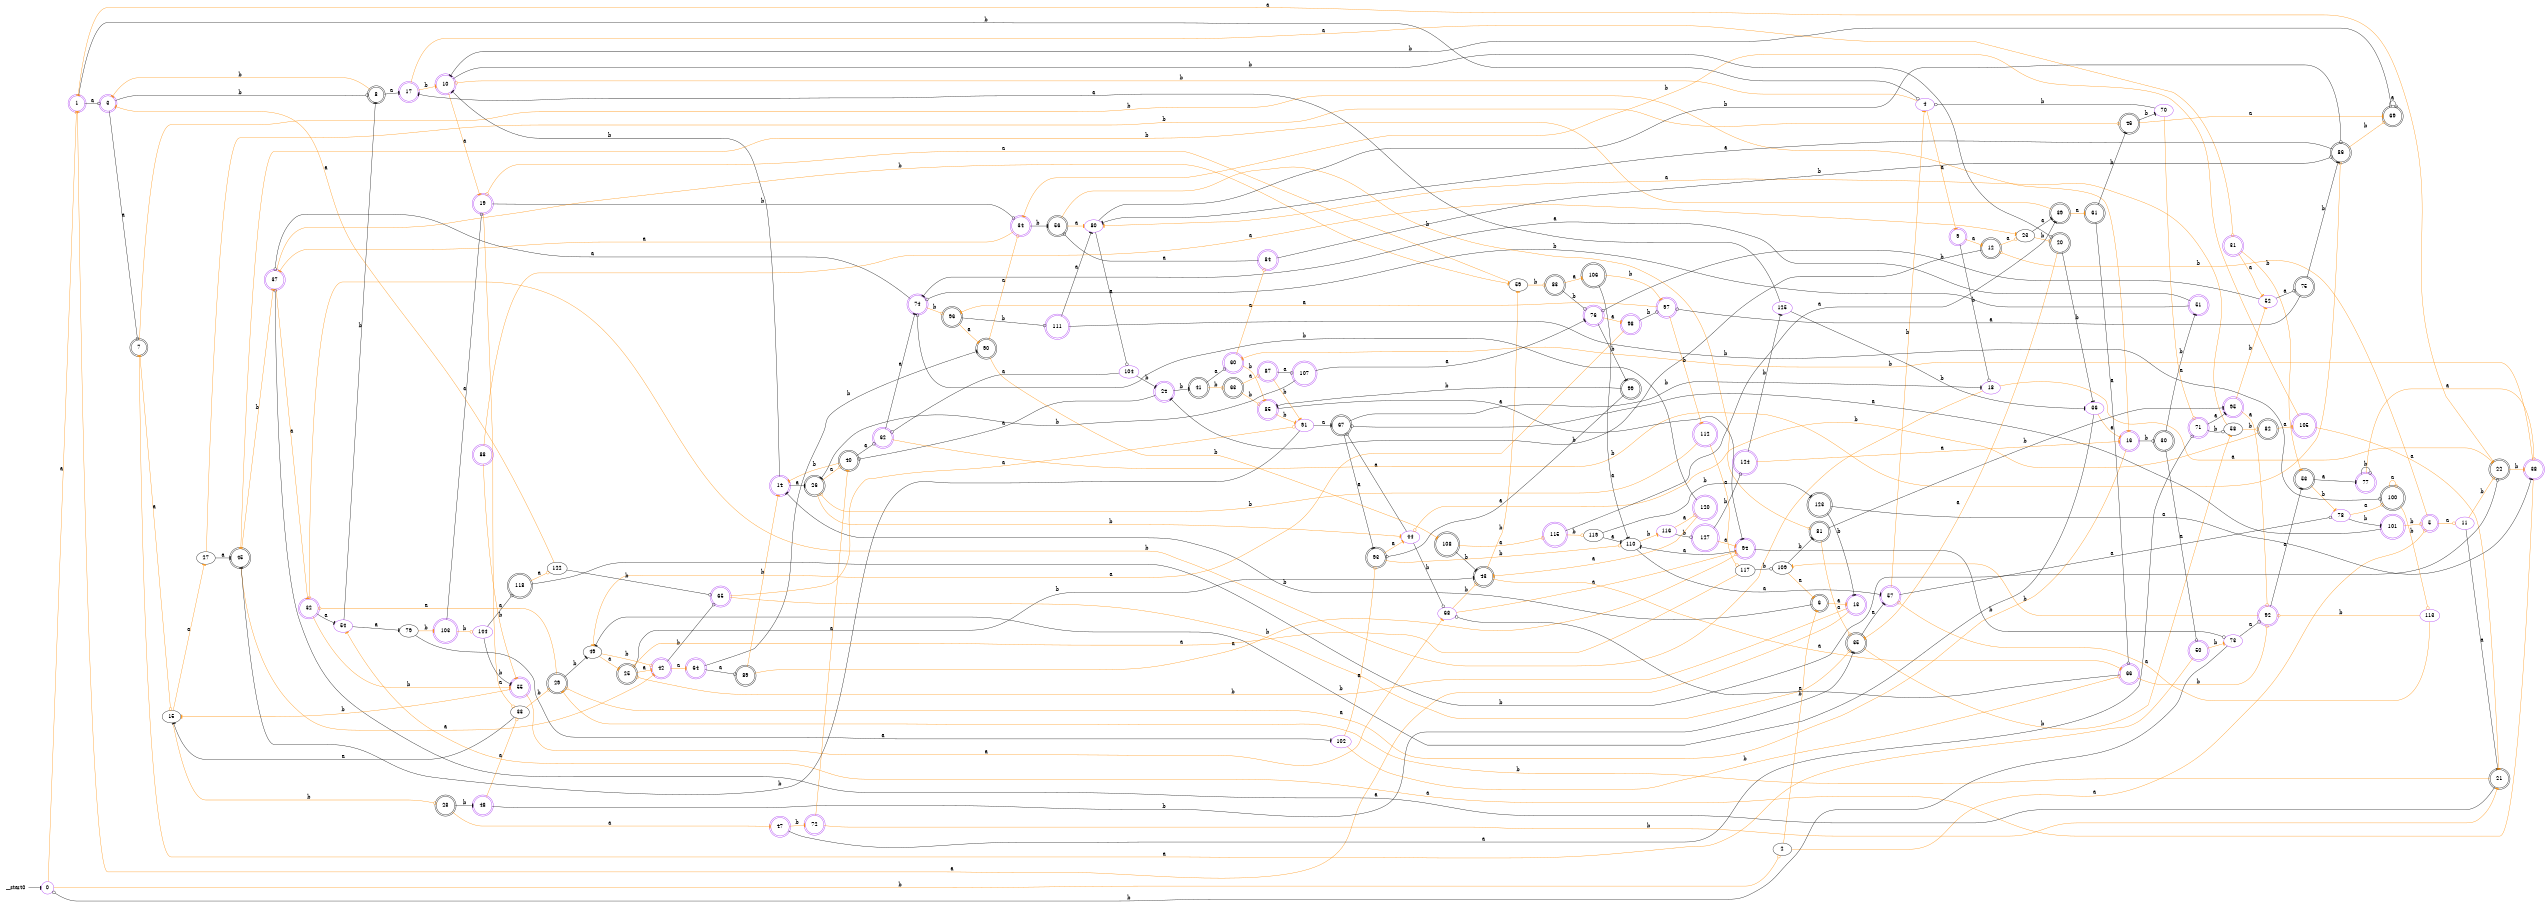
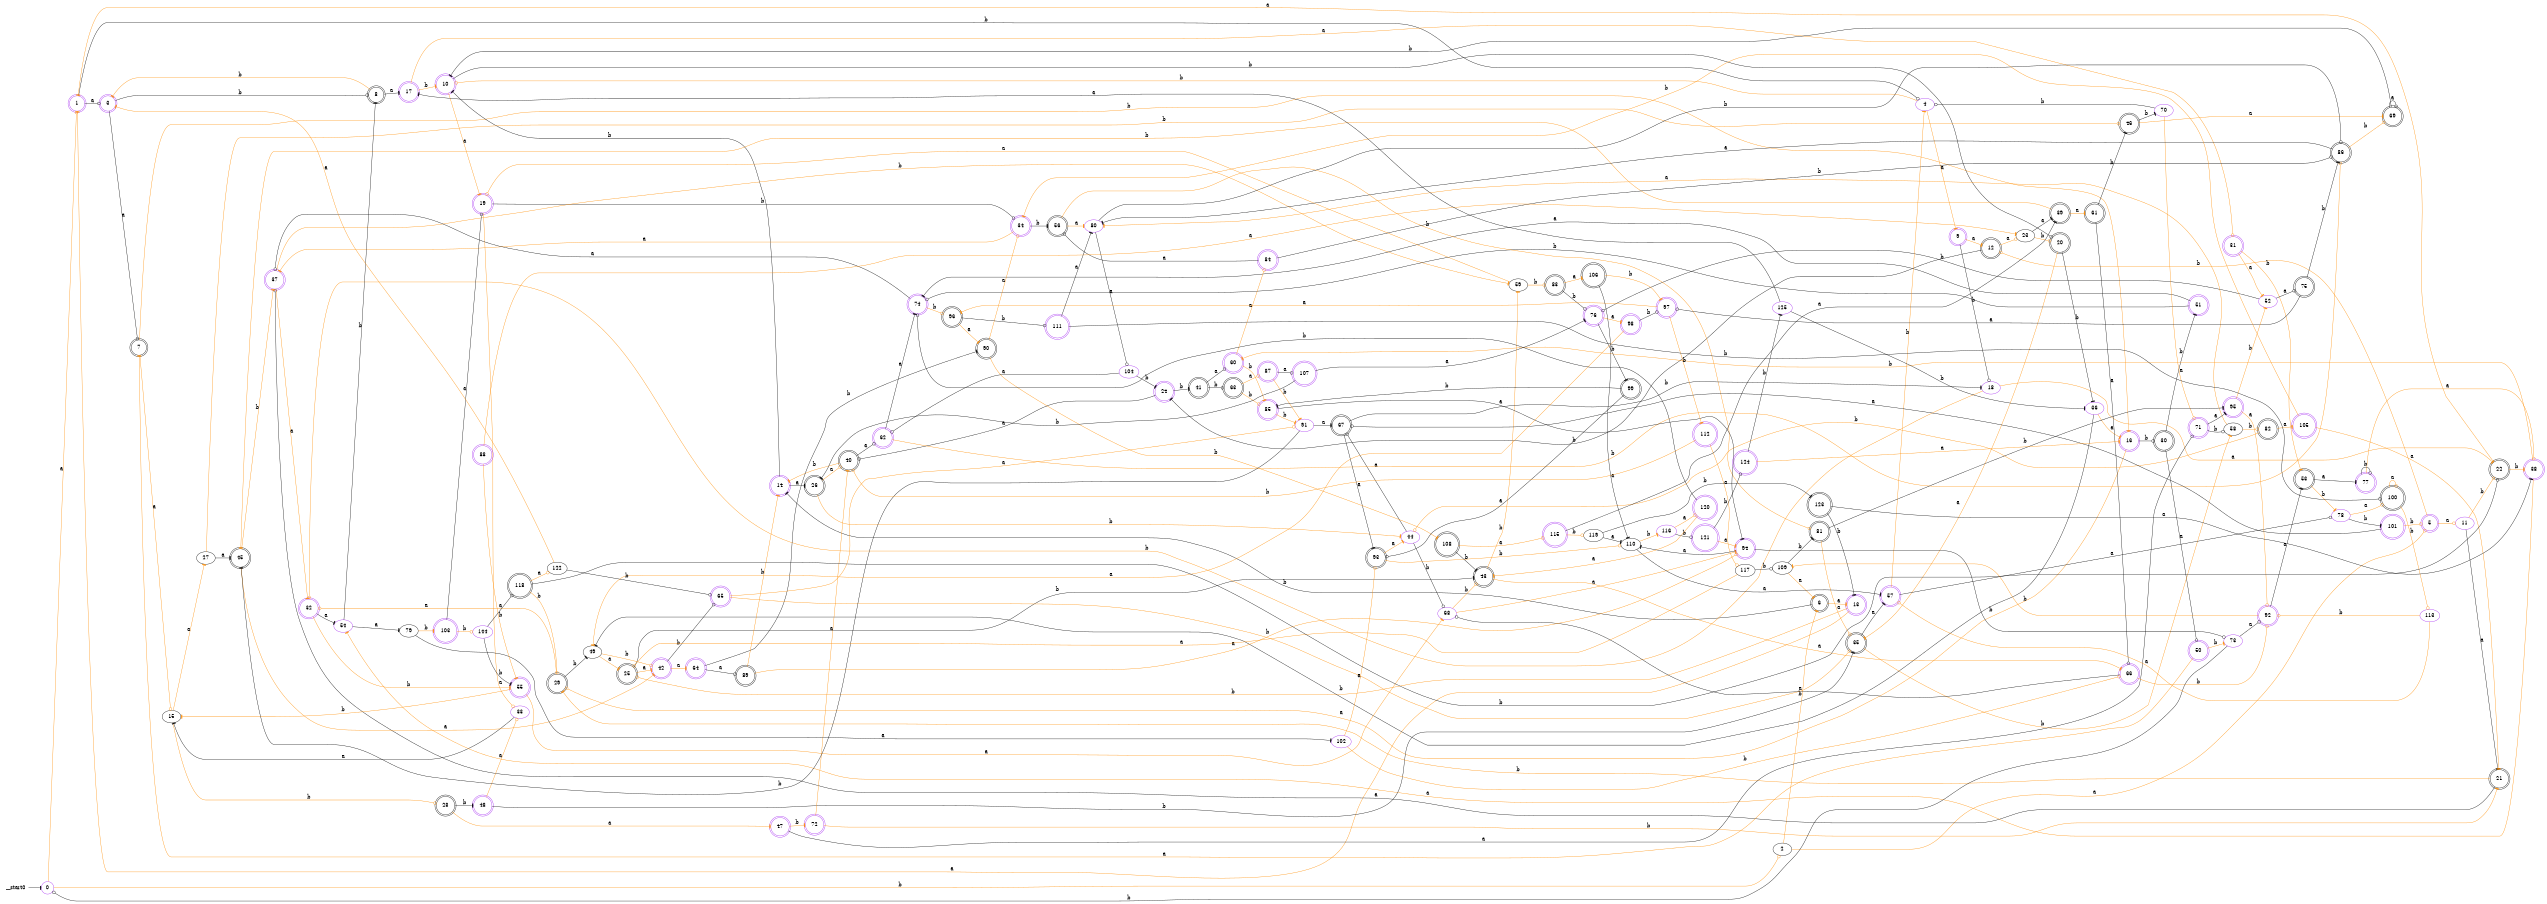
edge "41" -> "63": color darkorange -> black
edge "112" -> "26": now "112" -> "40"
node "127": label "127" -> "121"
edge "33" -> "29": now "118" -> "29"
node "33": color black -> purple
